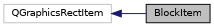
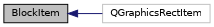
edge "BlockItem" -> "QGraphicsRectItem": reversed
